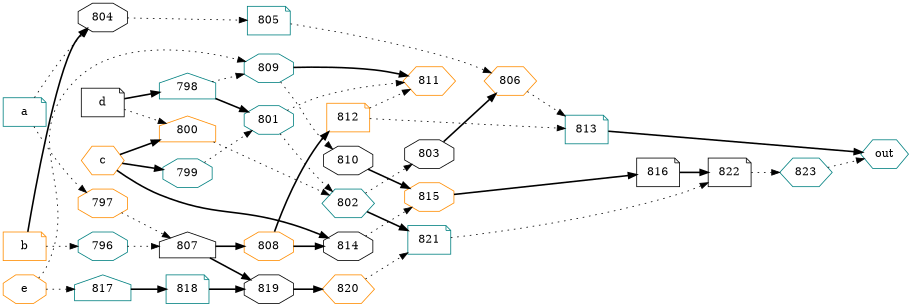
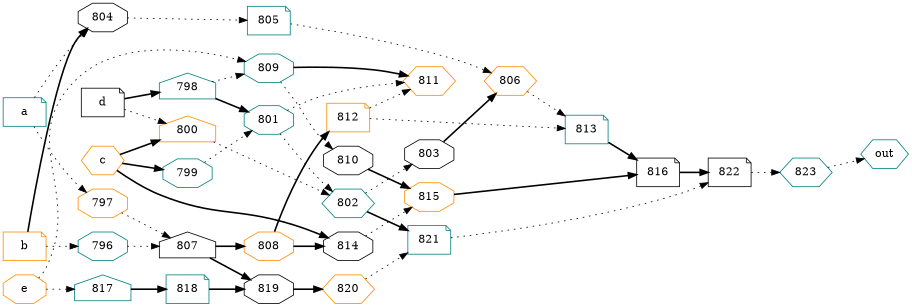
edge "813" -> "out": now "813" -> "816"
